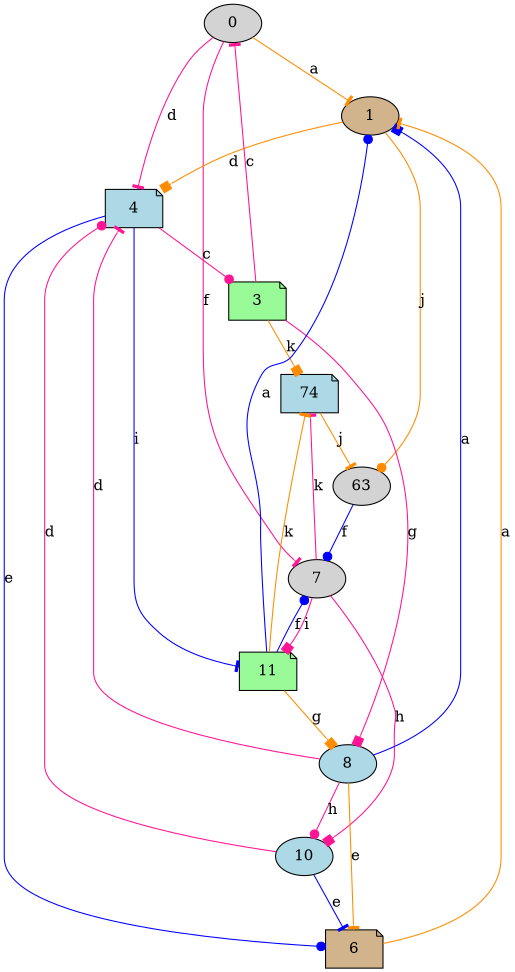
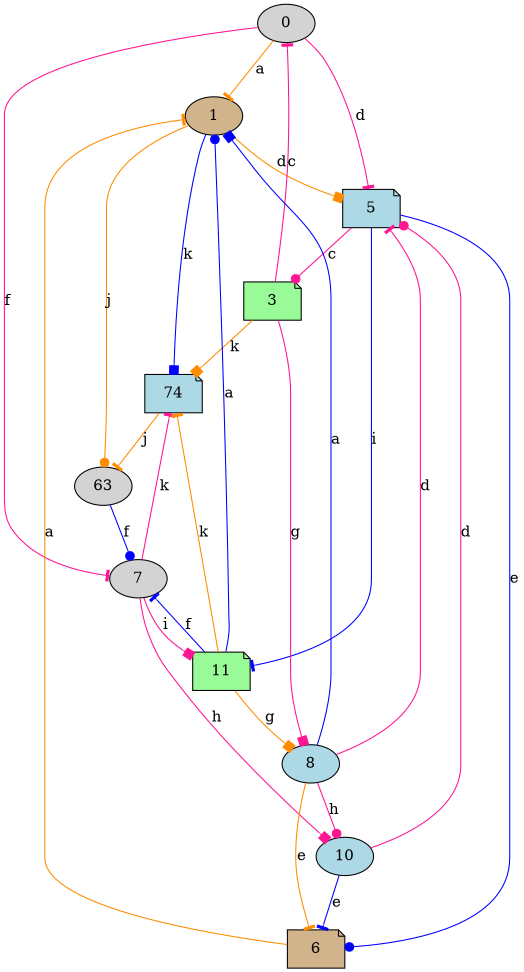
node "4": label "4" -> "5"
edge "1" -> "74": added, label "k"
edge "11" -> "7": arrowhead dot -> tee
